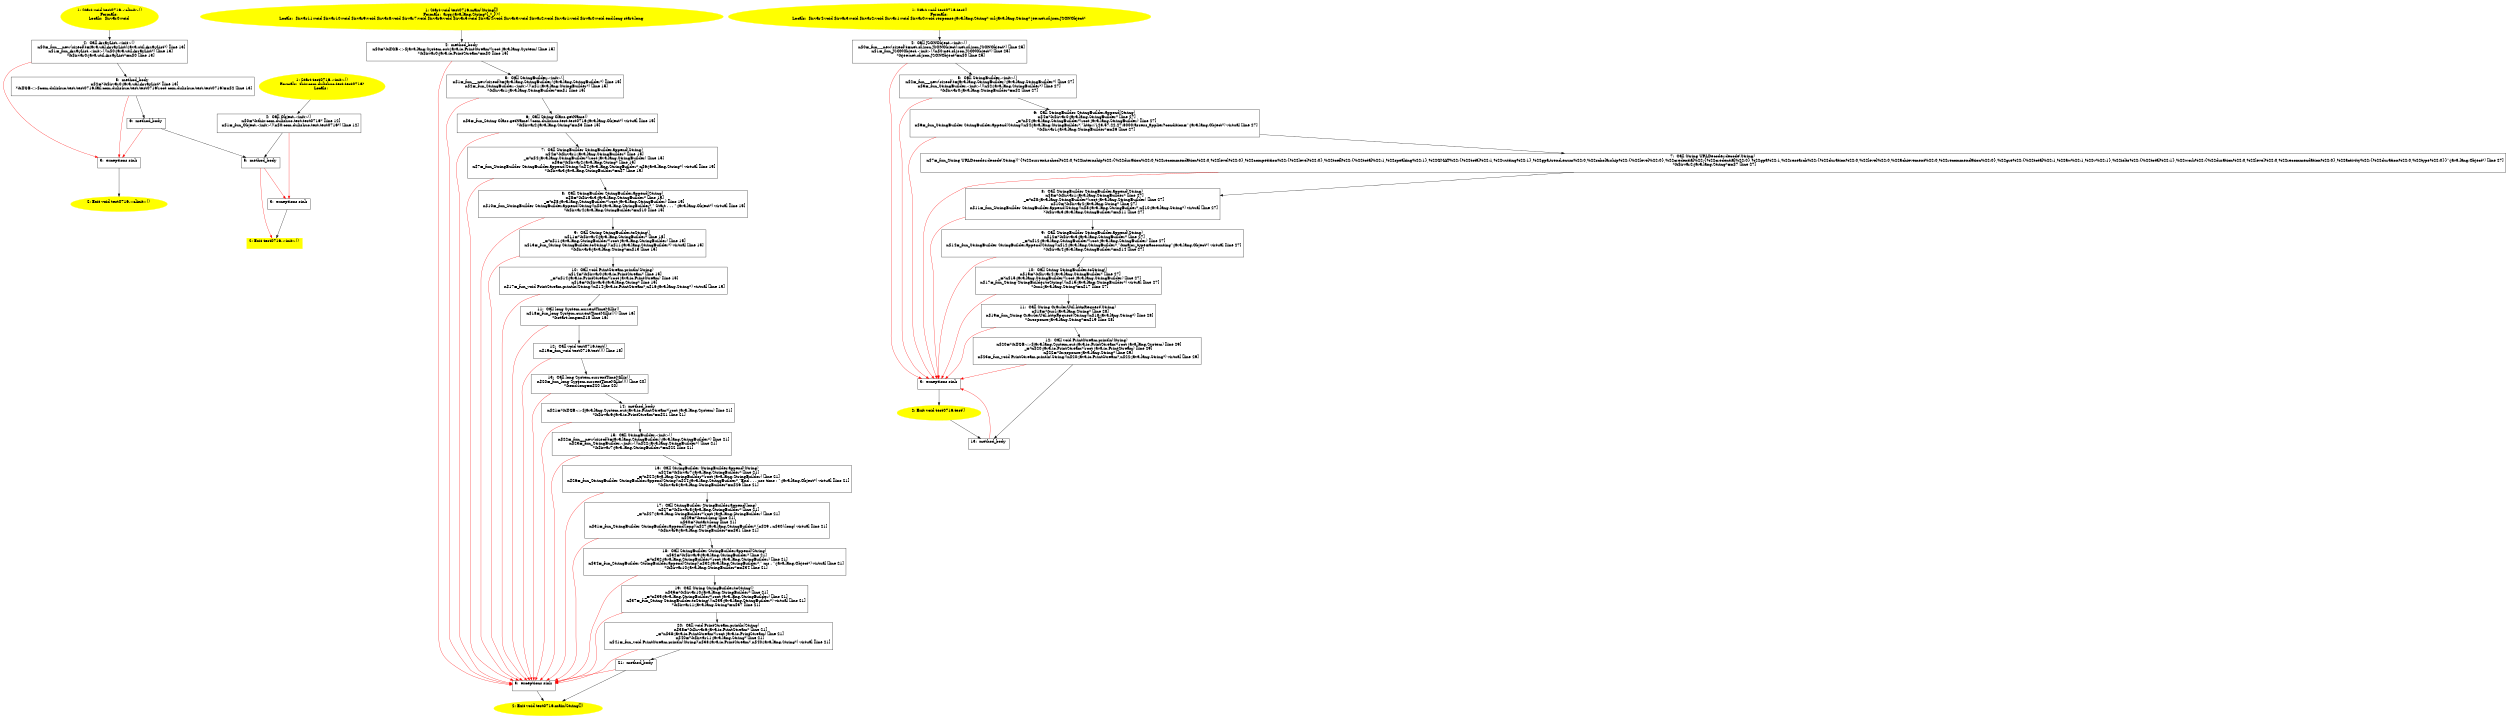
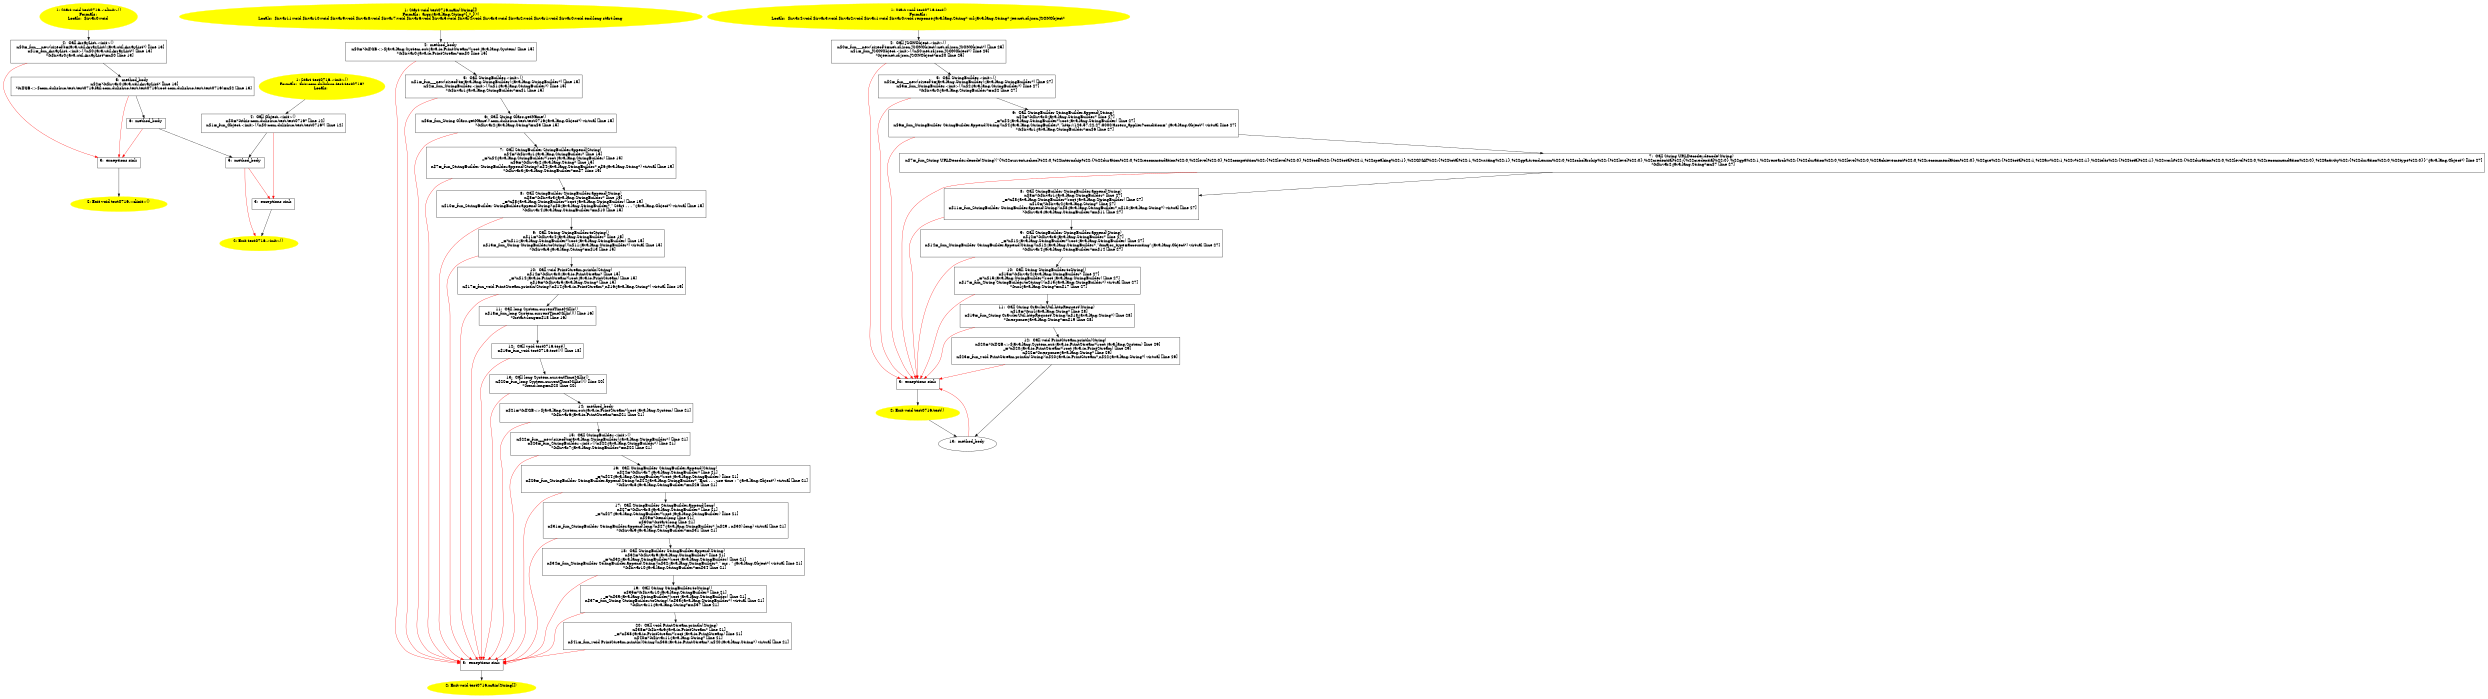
node "2: Exit test0716.<init>()": shape box -> ellipse
node "13:  method_body": shape box -> ellipse
node "21:  method_body": removed
